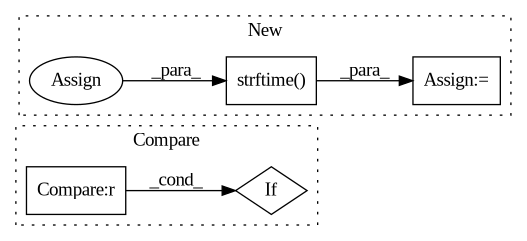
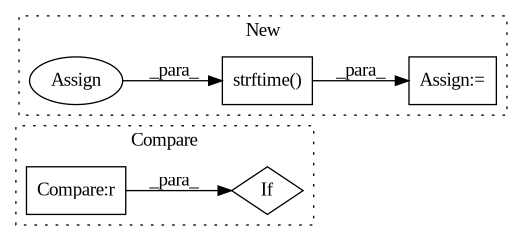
edge "Compare:r" -> "If": label "_cond_" -> "_para_"
